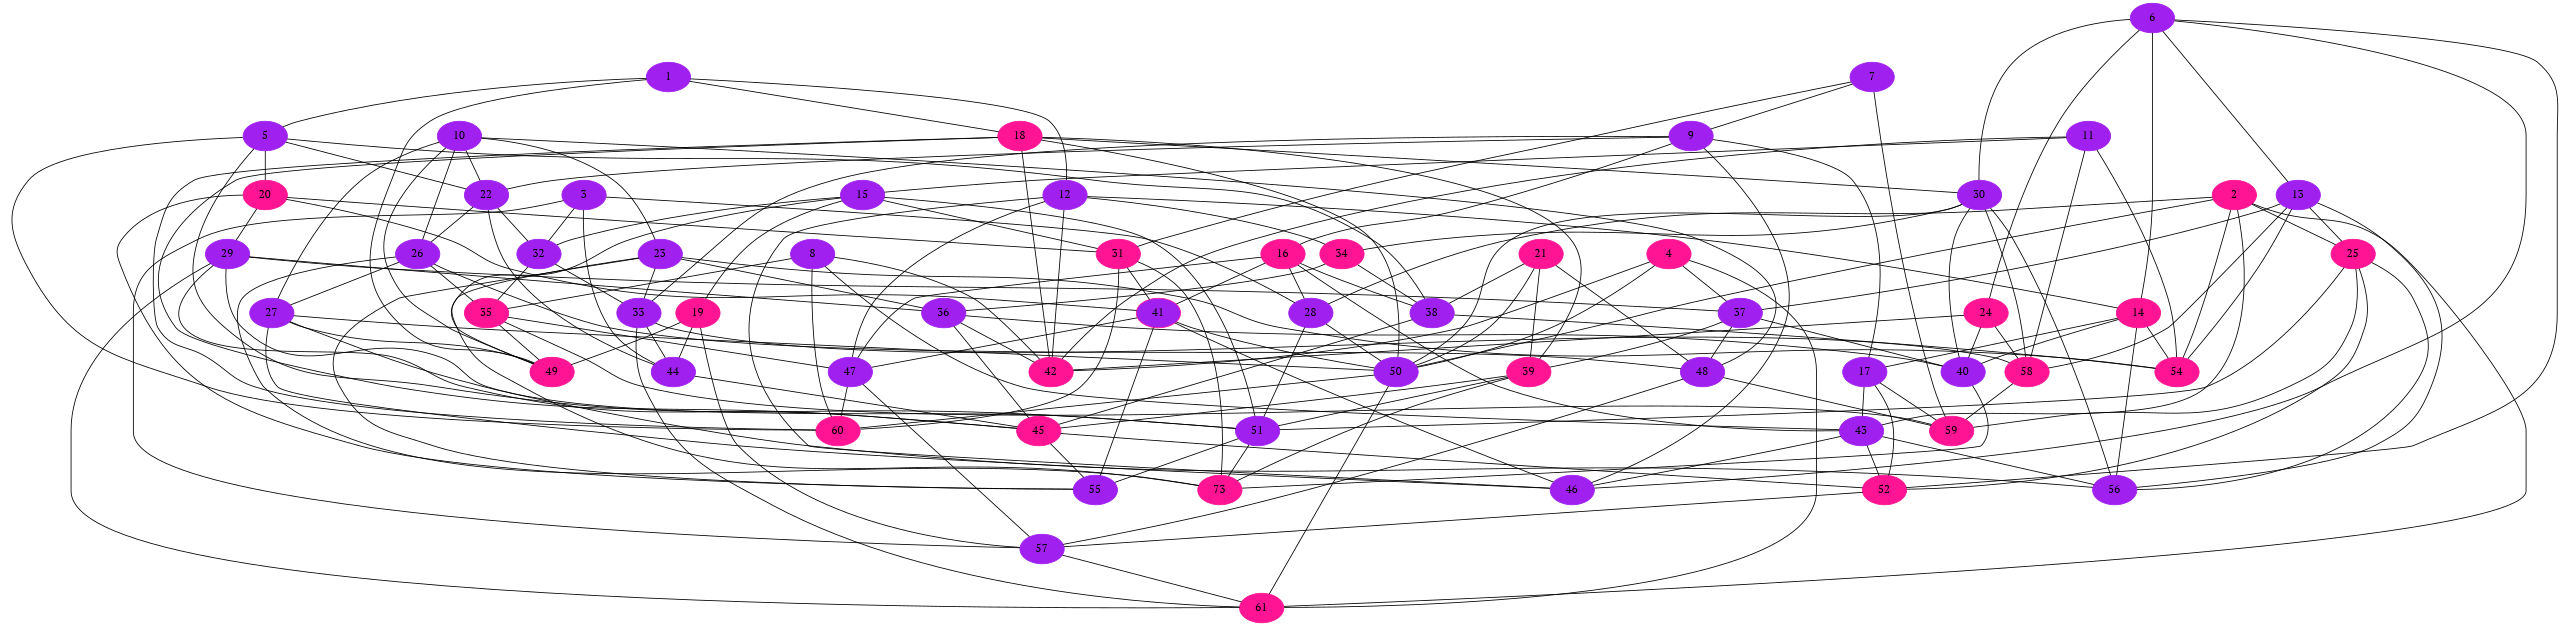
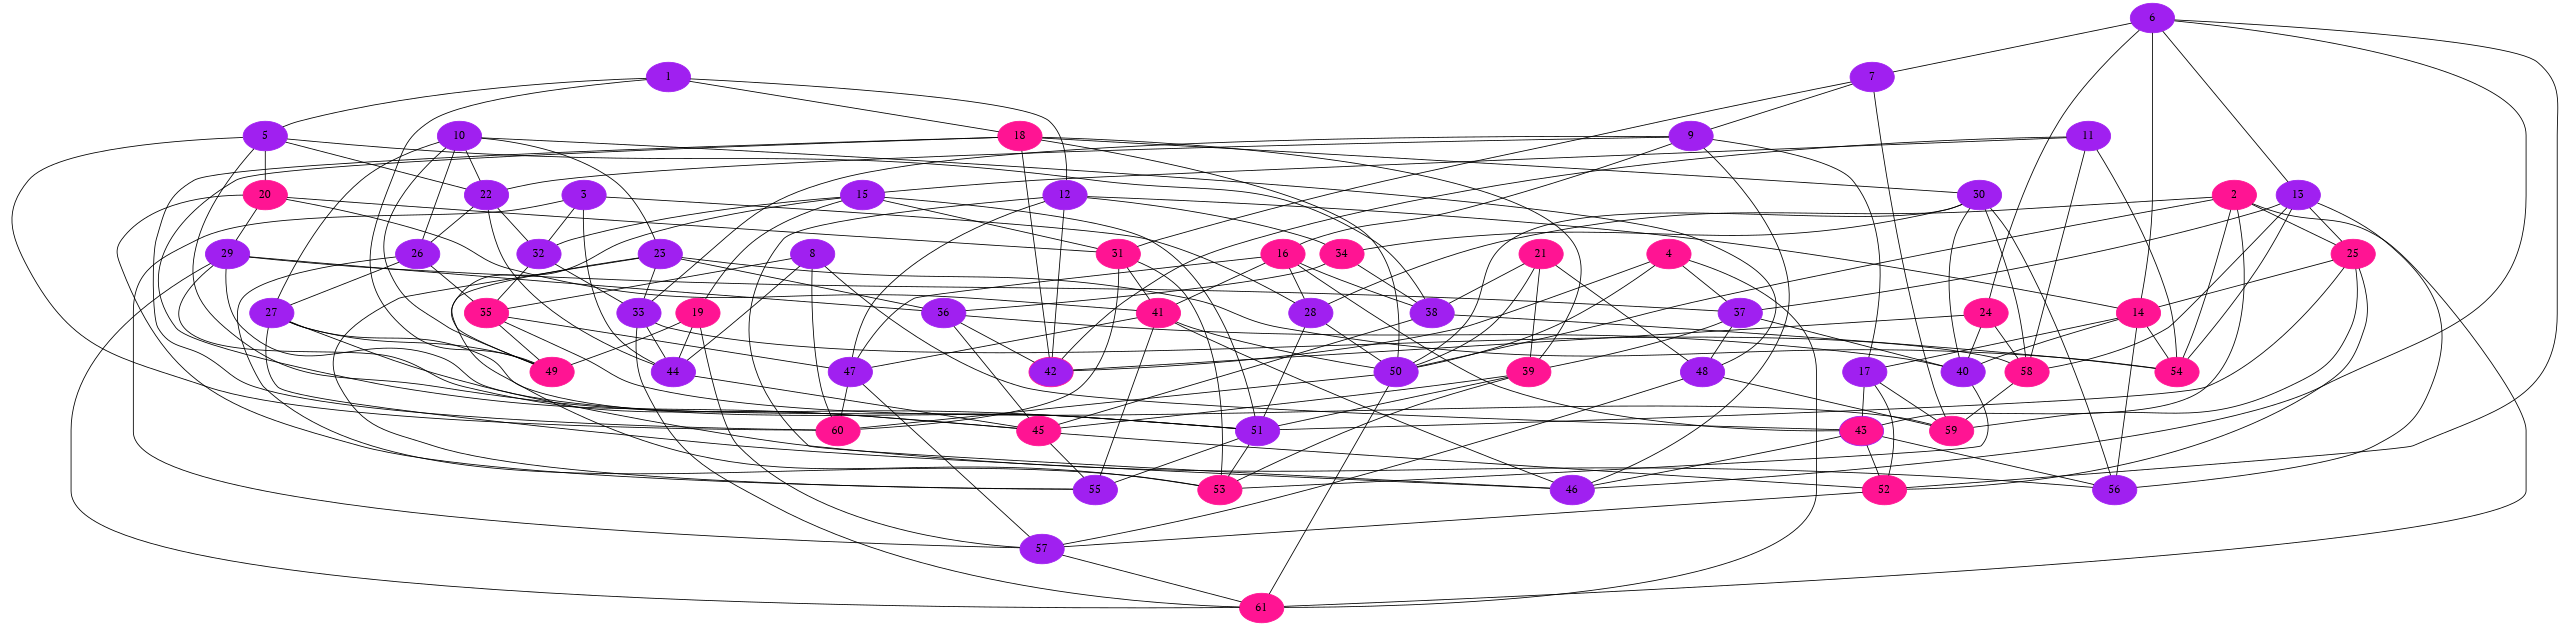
edge "6" -- "30": now "6" -- "7"
edge "8" -- "42": now "8" -- "44"
node "41": fillcolor purple -> deeppink
edge "27" -- "50": now "27" -- "51"
edge "26" -- "48": removed
node "42": fillcolor deeppink -> purple
node "43": fillcolor purple -> deeppink
edge "25" -- "56": now "25" -- "14"
node "73": label "73" -> "53"
